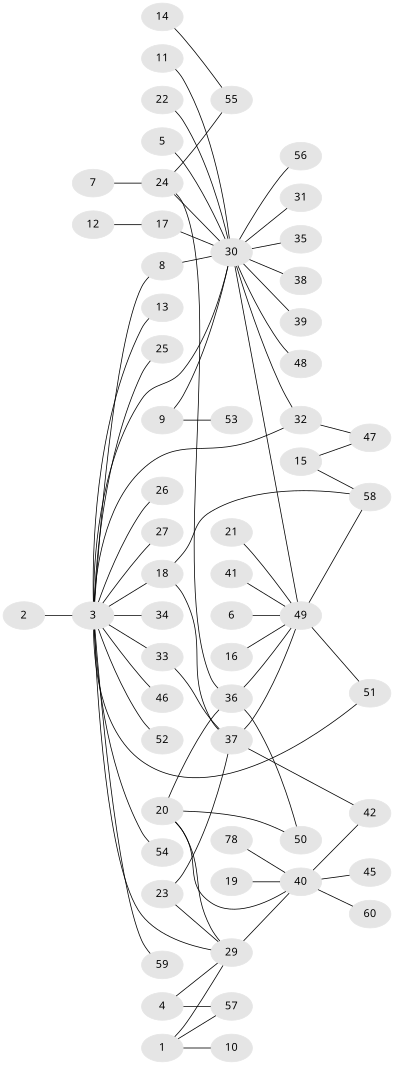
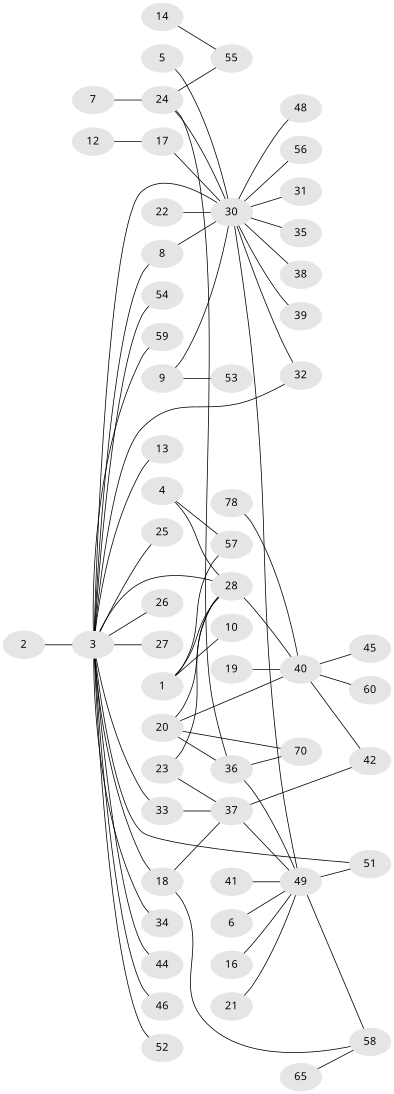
node "11": removed
node "47": removed
node "15": label "15" -> "65"
node "50": label "50" -> "70"
node "29": label "29" -> "28"
node "44": added
